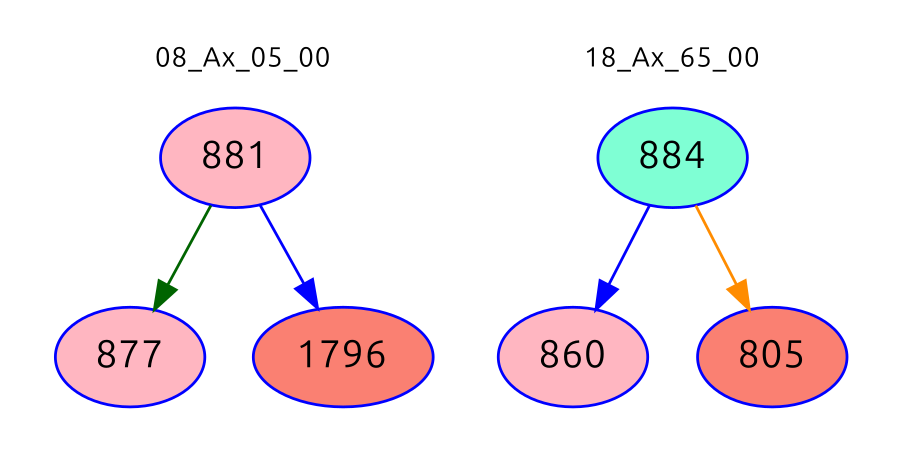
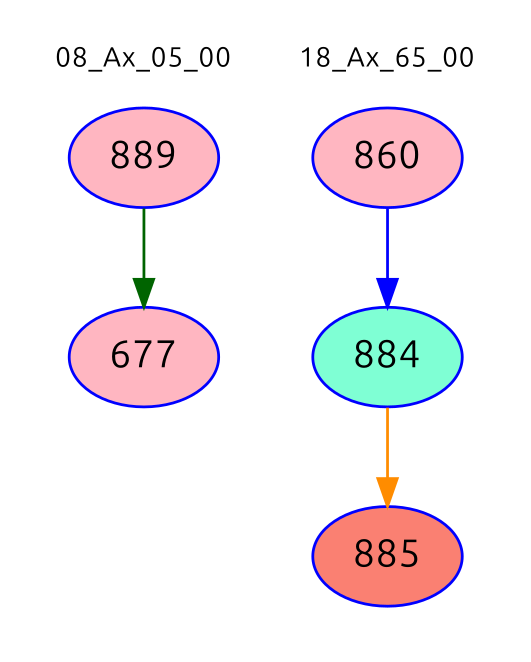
node "881": label "881" -> "889"
edge "884" -> "860": reversed
node "877": label "877" -> "677"
node "1796": removed
node "805": label "805" -> "885"
